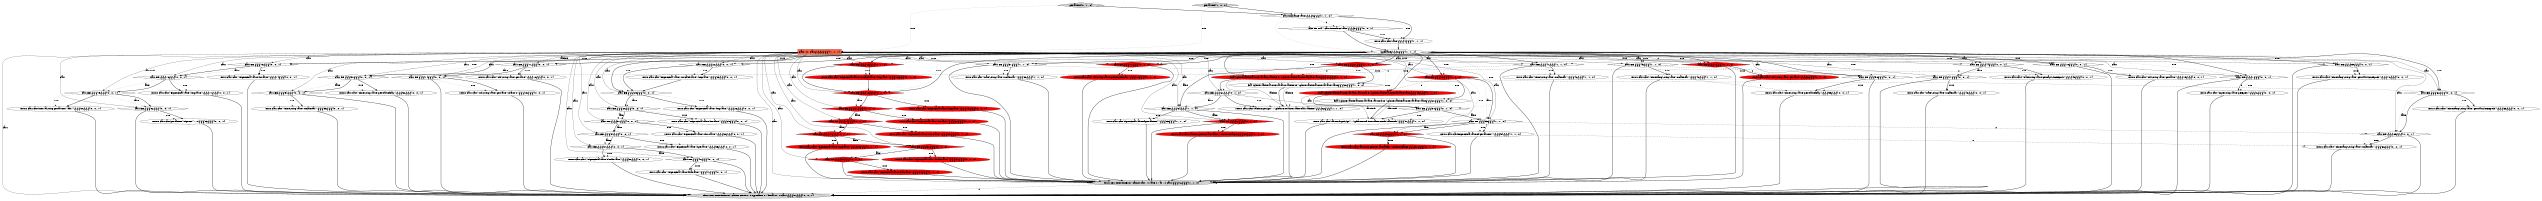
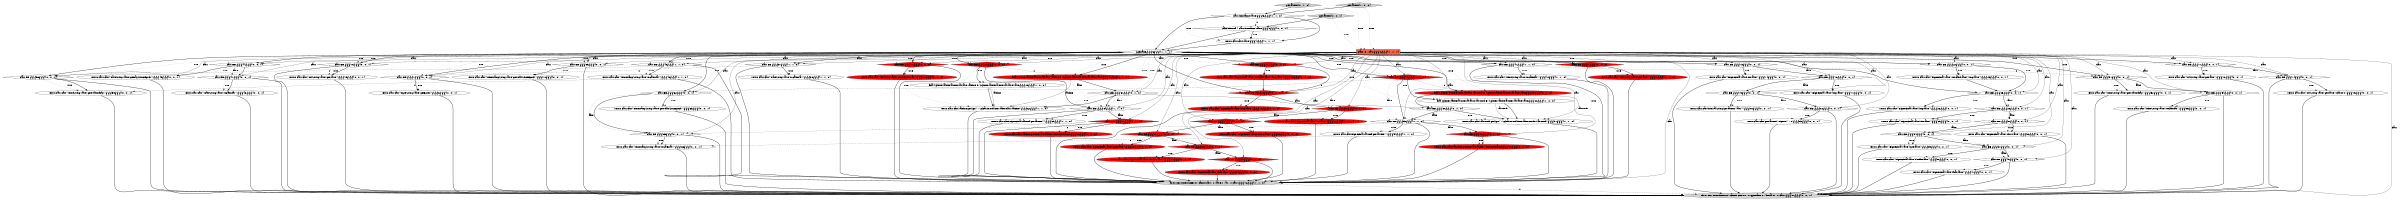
node "getValueAs['0', '0', '1']": added
edge "clazz.isInstance(value)@@@3@@@['1', '1', '0']" -> "typeName@@@6@@@['1', '1', '1']": style dotted -> bold
edge "Class<T> clazz@@@2@@@['1', '1', '1']" -> "clazz == @@@11@@@['0', '0', '1']": label "valTime" -> "clazz"
edge "Class<T> clazz@@@2@@@['1', '1', '1']" -> "clazz == @@@18@@@['0', '0', '1']": label "0" -> "clazz"
edge "Class<T> clazz@@@2@@@['1', '1', '1']" -> "clazz == @@@79@@@['0', '0', '1']": label "valMonth" -> "clazz"
